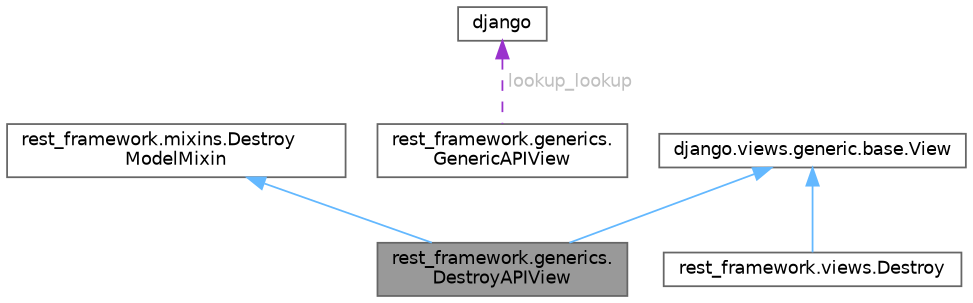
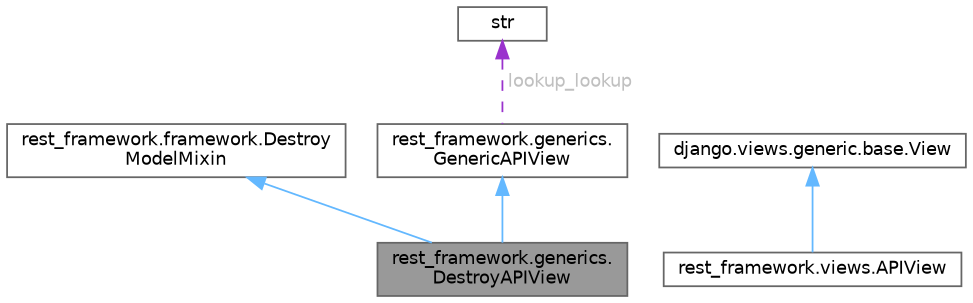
node "django": label "django" -> "str"
node "rest_framework.mixins.Destroy ModelMixin": label "rest_framework.mixins.Destroy ModelMixin" -> "rest_framework.framework.Destroy ModelMixin"
edge "rest_framework.generics. DestroyAPIView" -> "django.views.generic.base.View": now "rest_framework.generics. DestroyAPIView" -> "rest_framework.generics. GenericAPIView"
node "rest_framework.views.Destroy": label "rest_framework.views.Destroy" -> "rest_framework.views.APIView"
